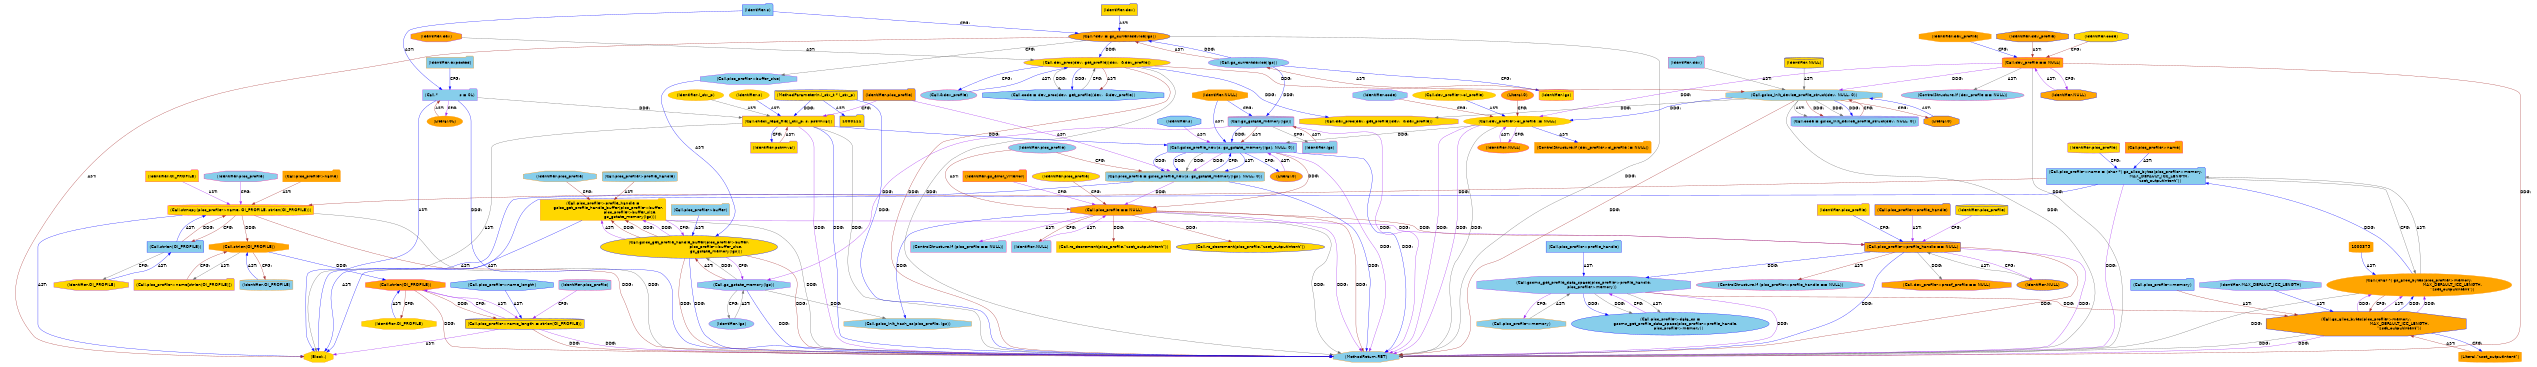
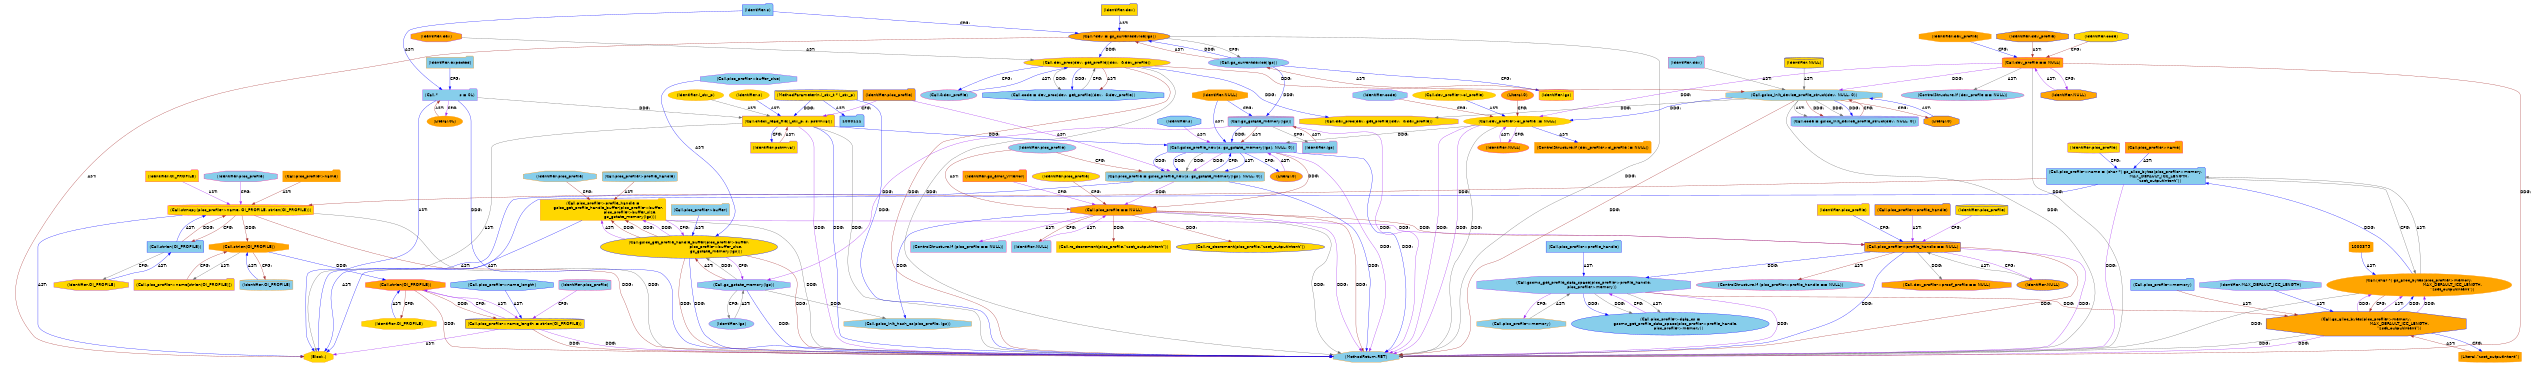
edge "(Call,*dev = gs_currentdevice(igs))" -> "(Call,picc_profile->buffer_size)": now "(Call,*dev = gs_currentdevice(igs))" -> "(Call,gs_currentdevice(igs))"
node "1000111": fillcolor gold -> skyblue
